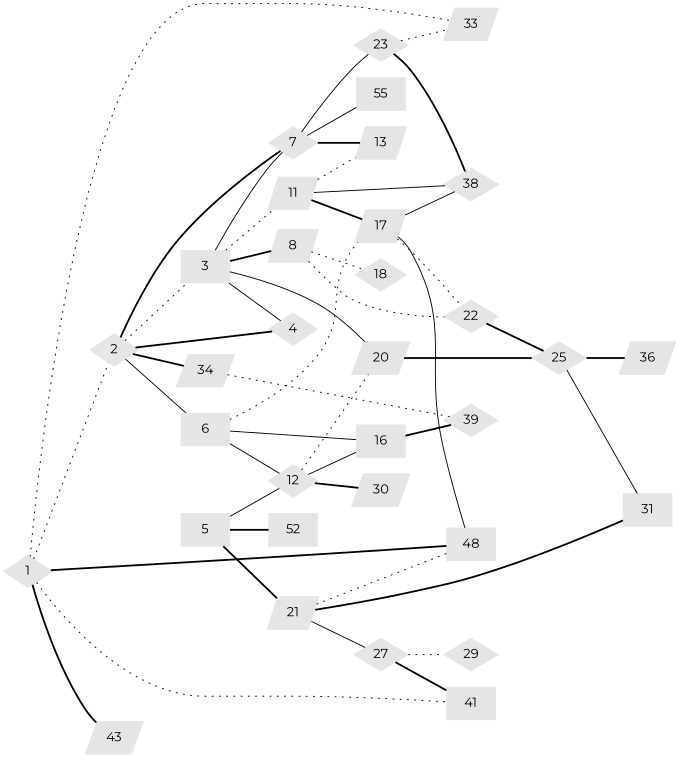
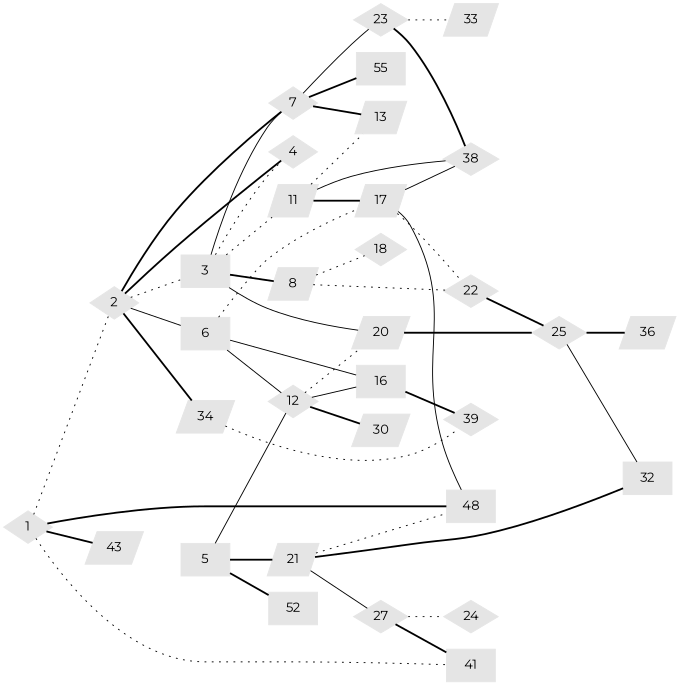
edge "55" -- "7": style solid -> bold
edge "33" -- "1": removed
edge "3" -- "4": style solid -> dotted
node "31": label "31" -> "32"
node "29": label "29" -> "24"
